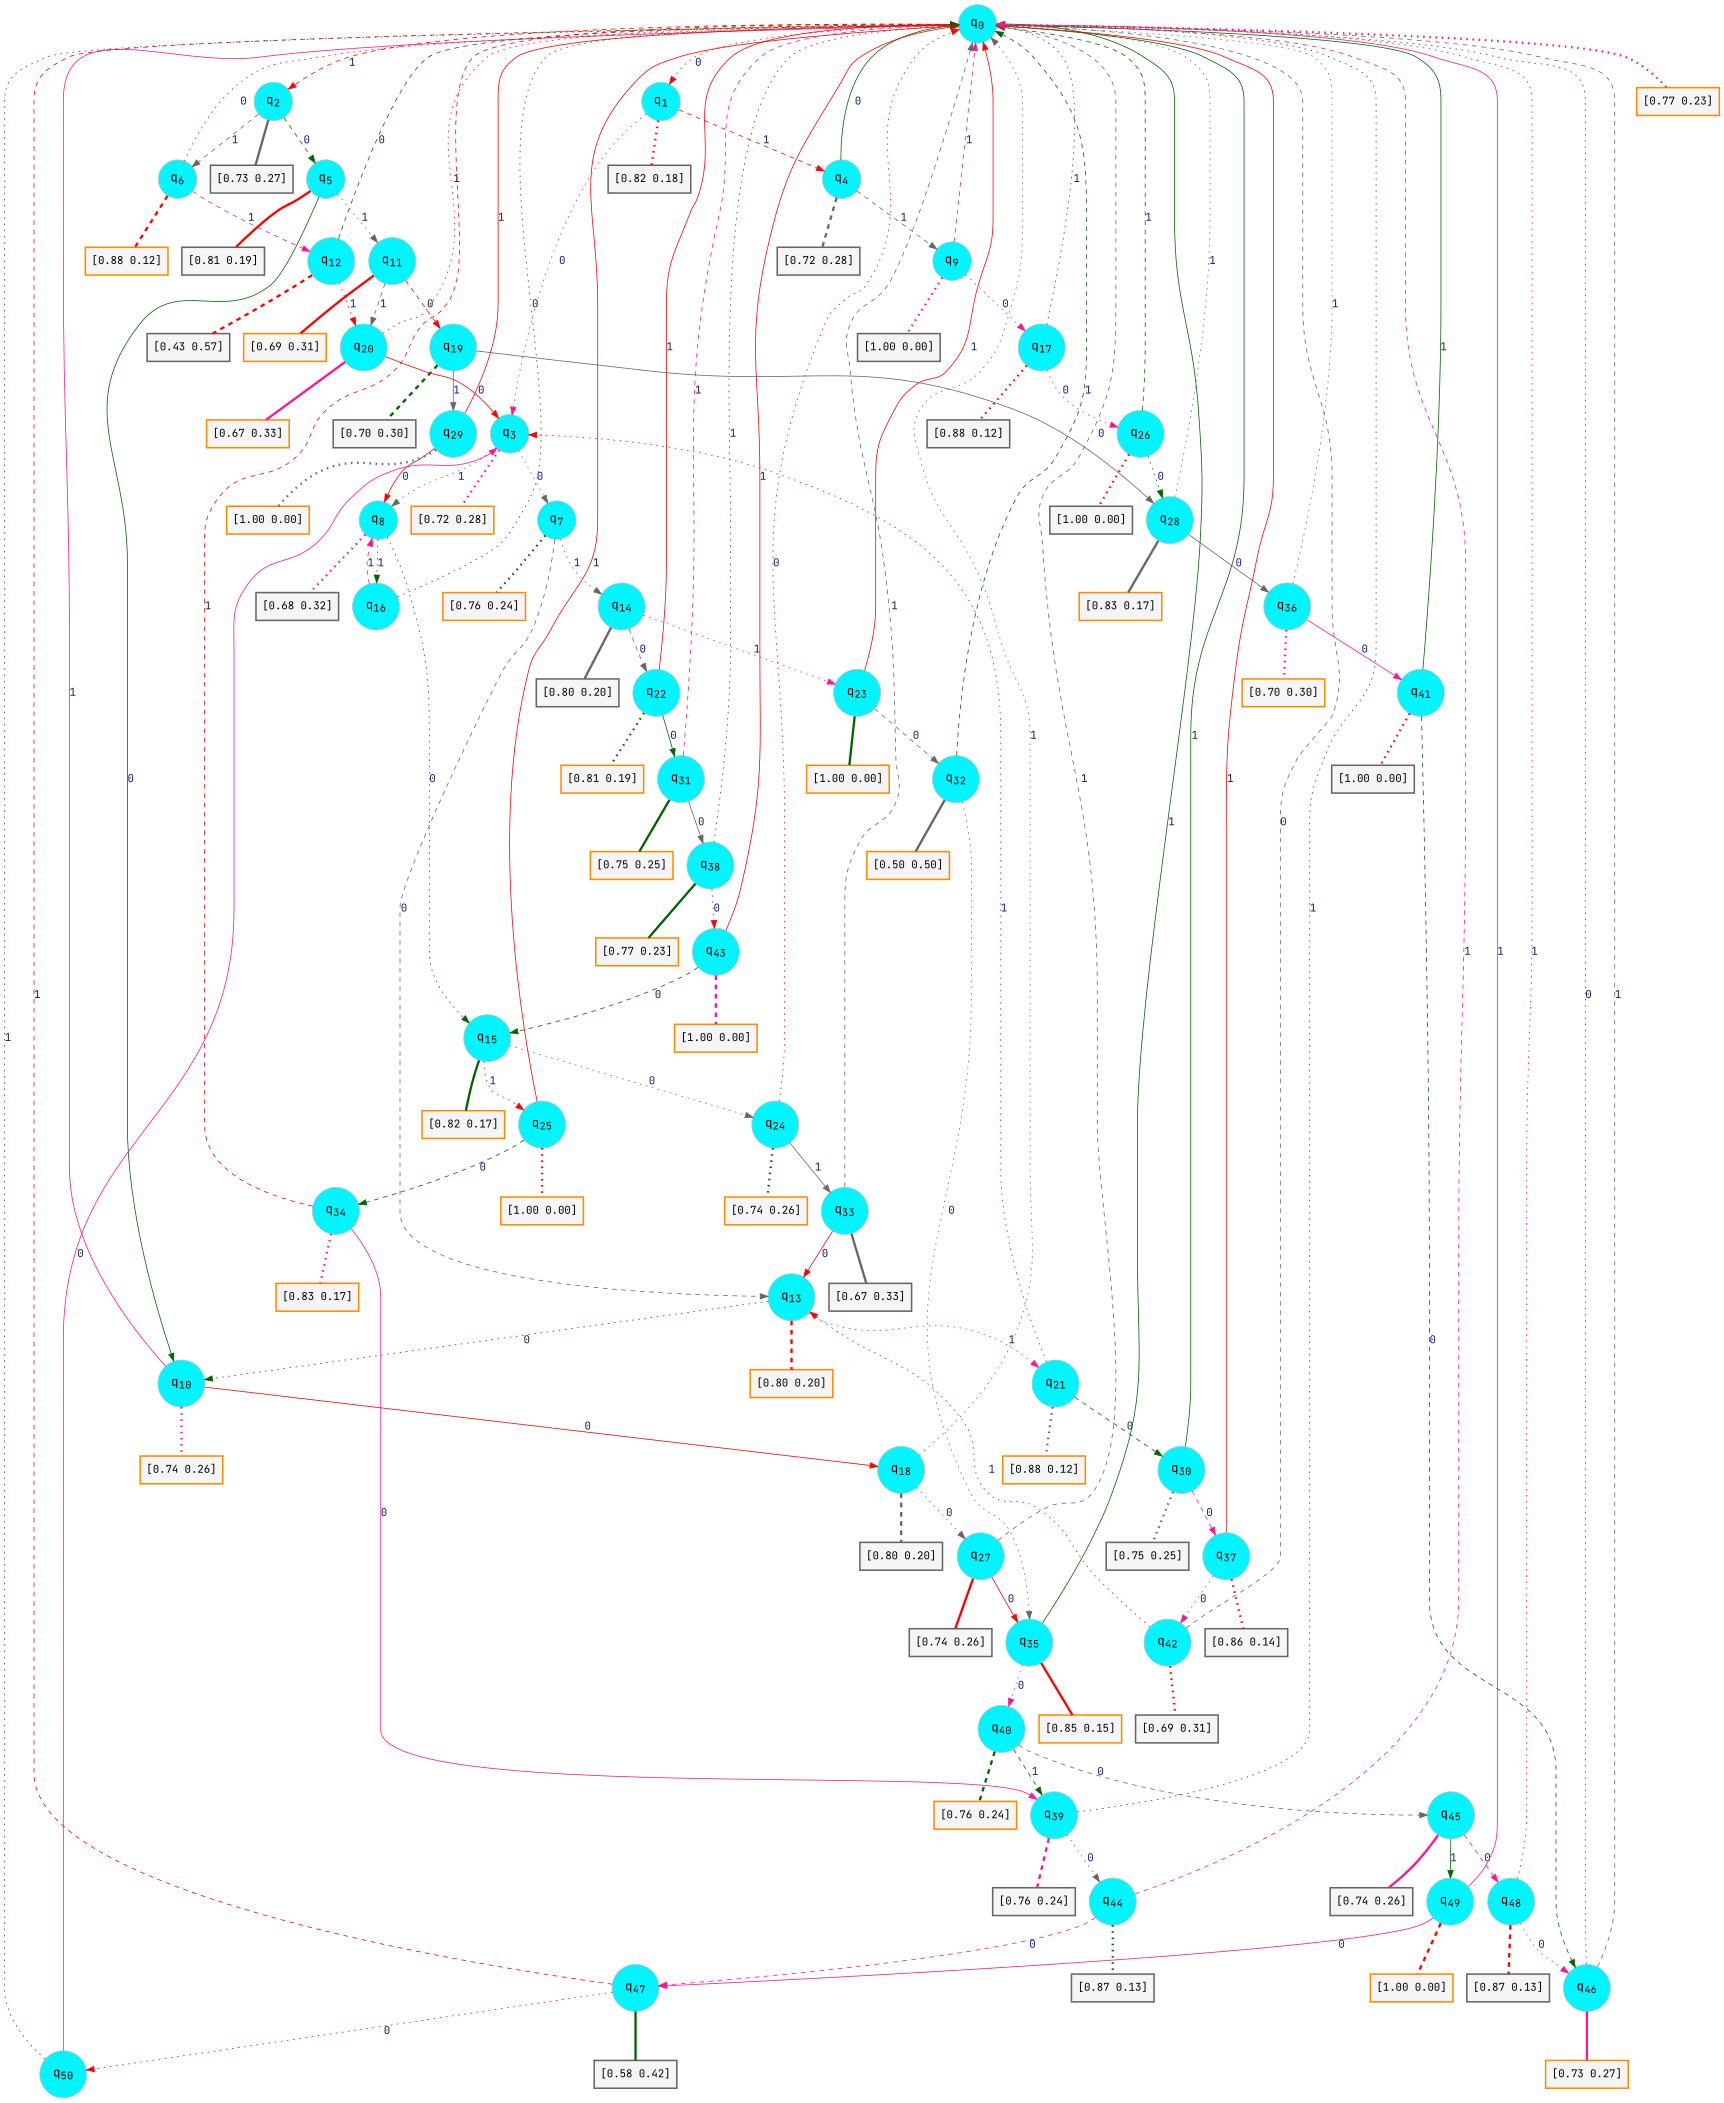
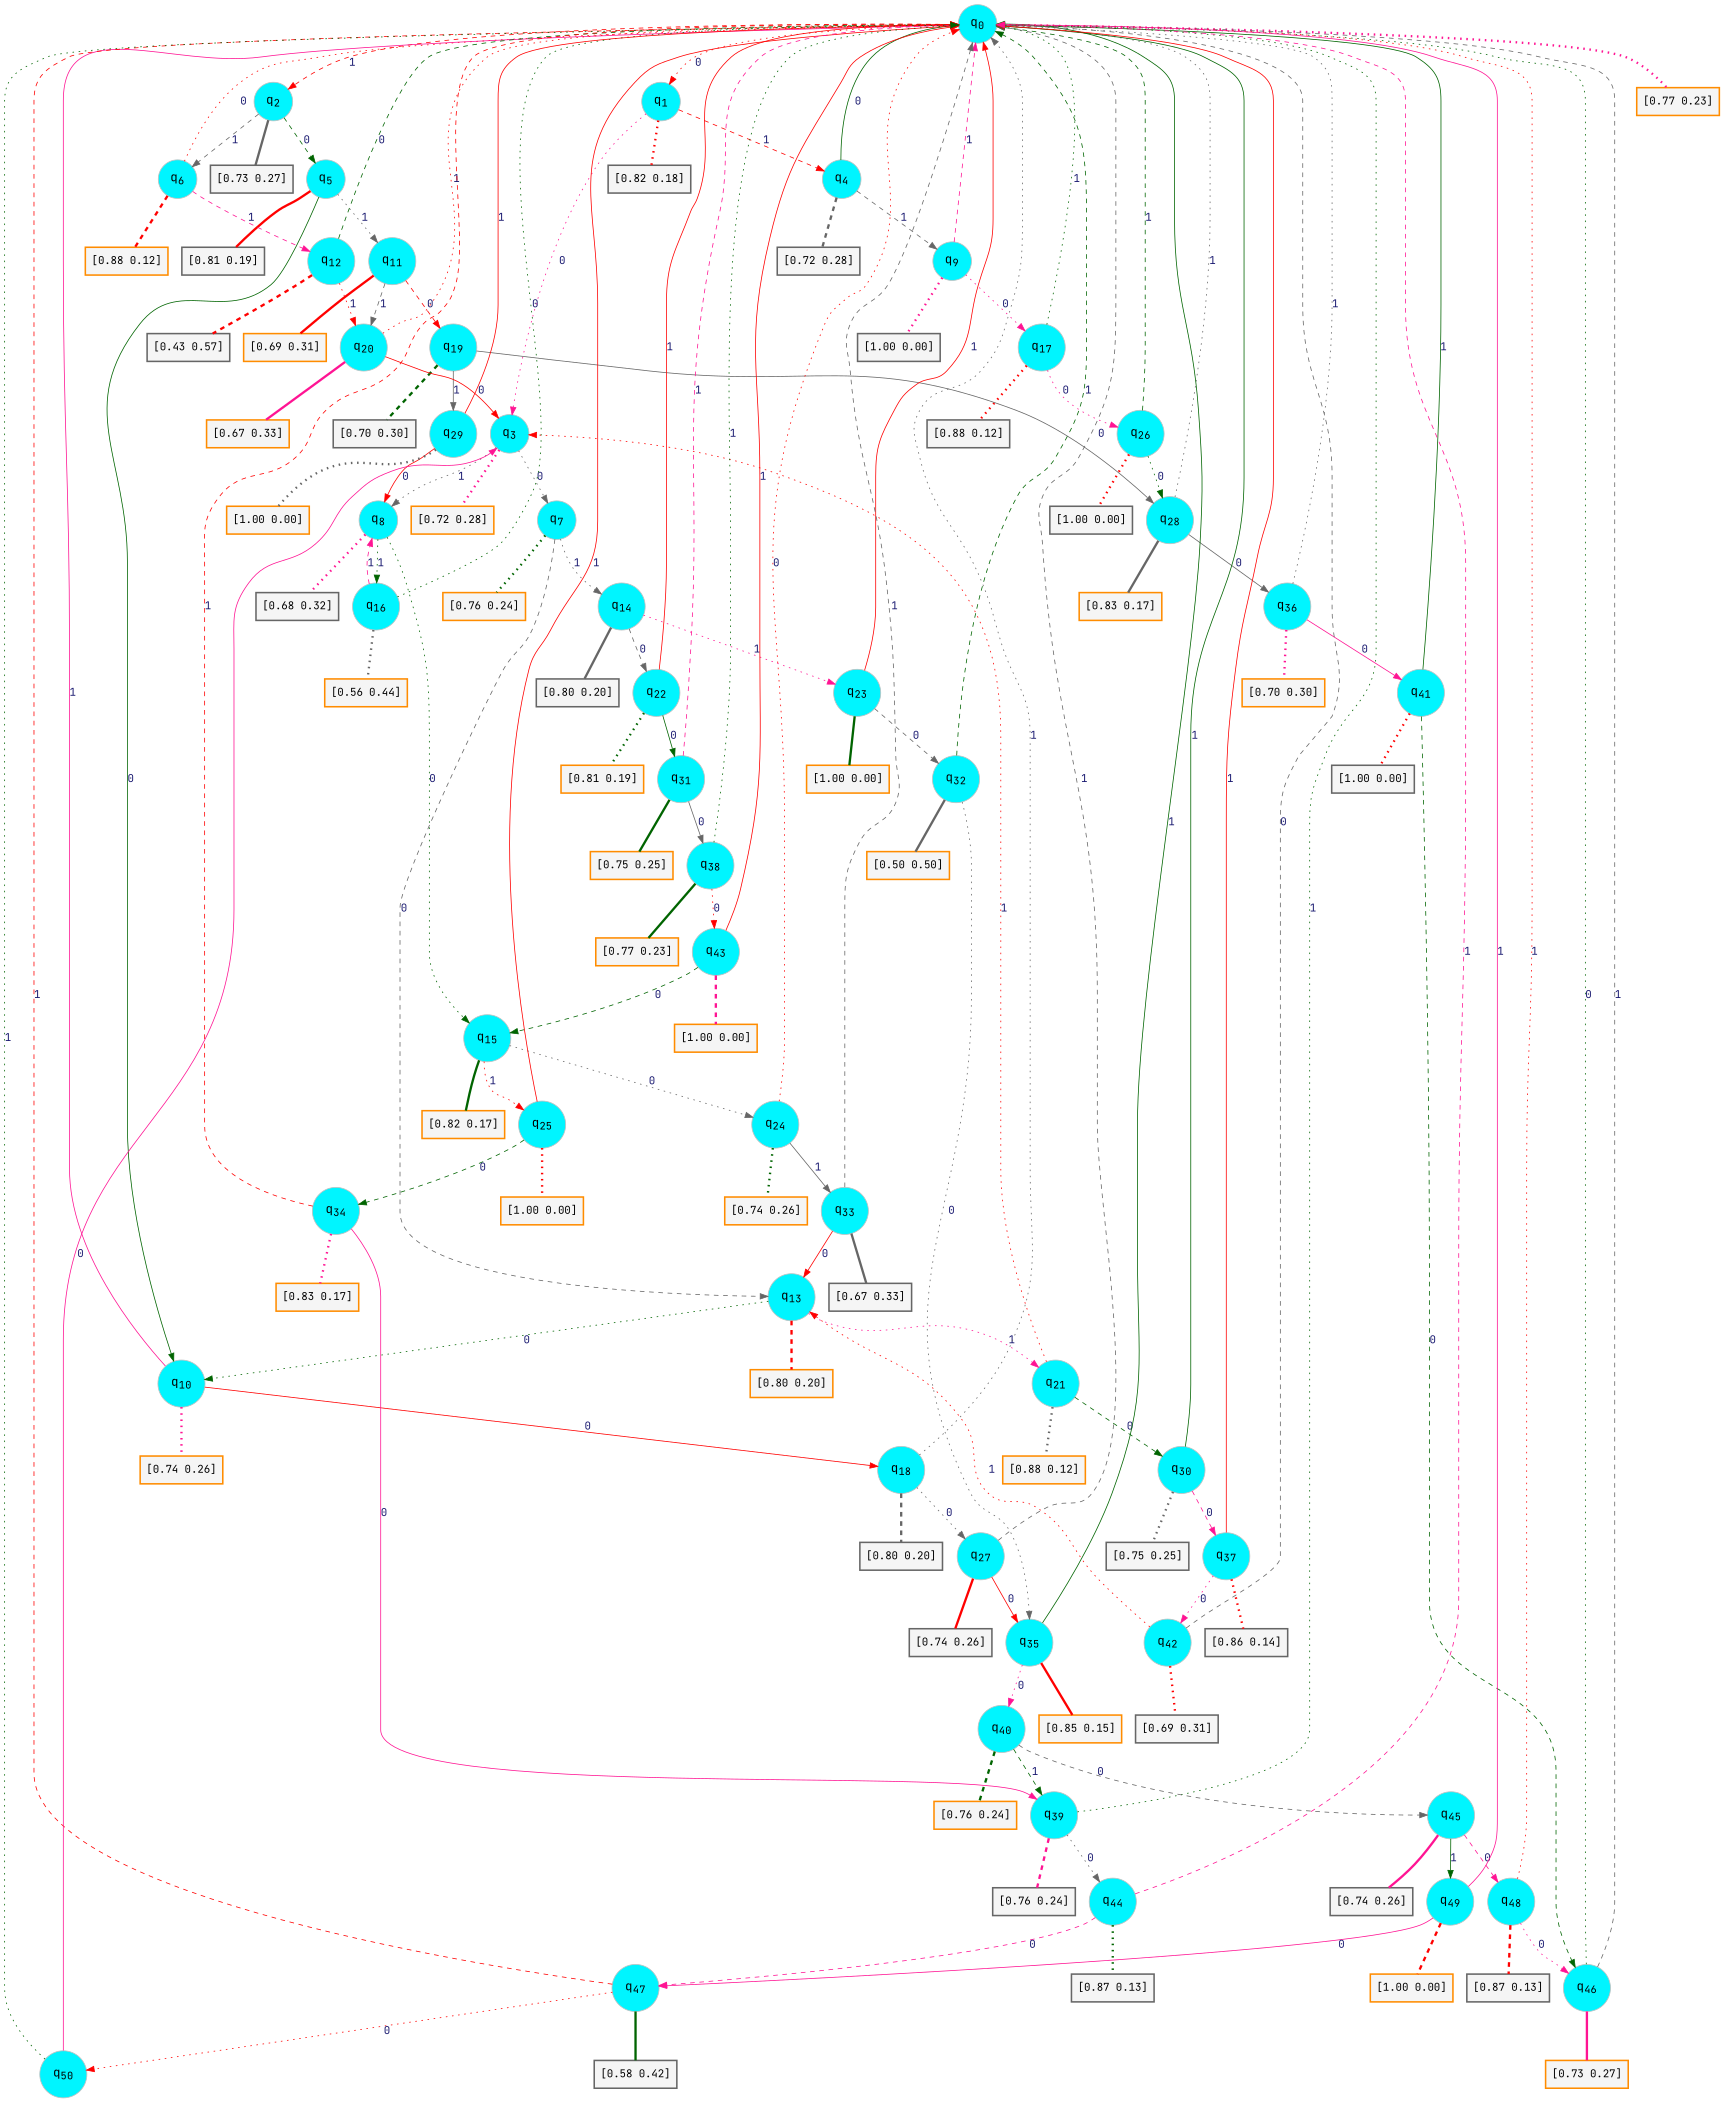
node "[0.56 0.44]": added
